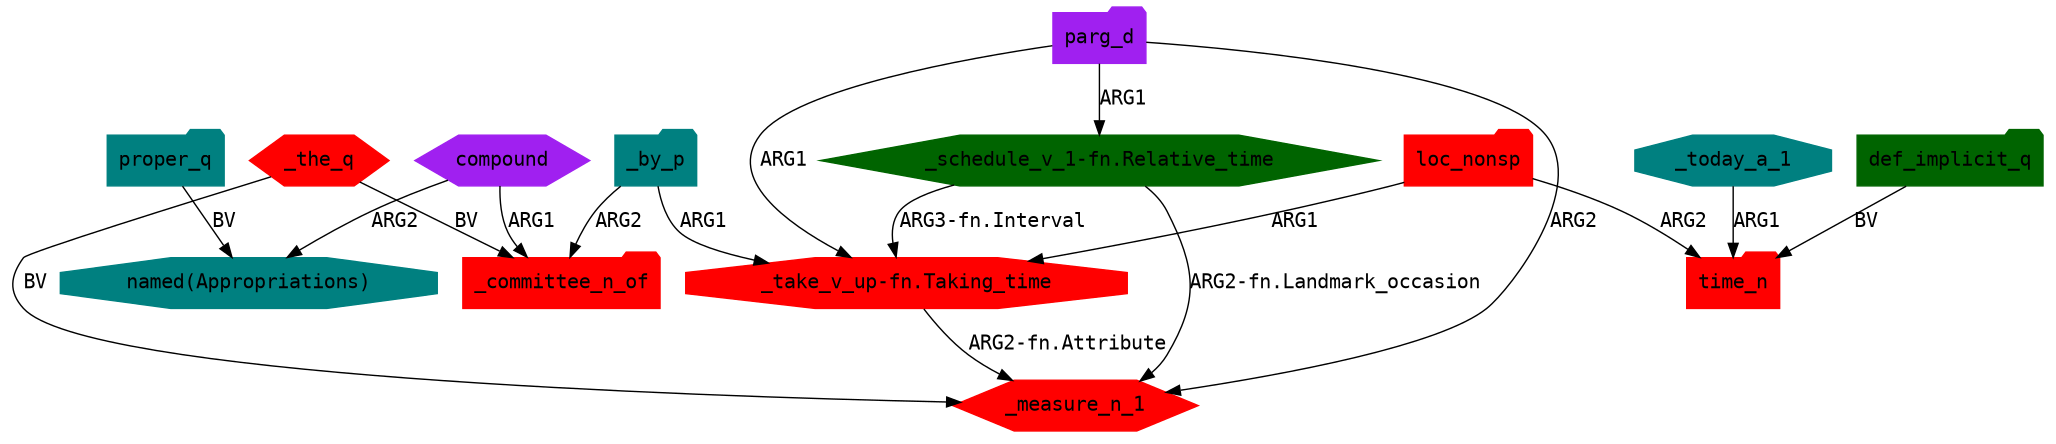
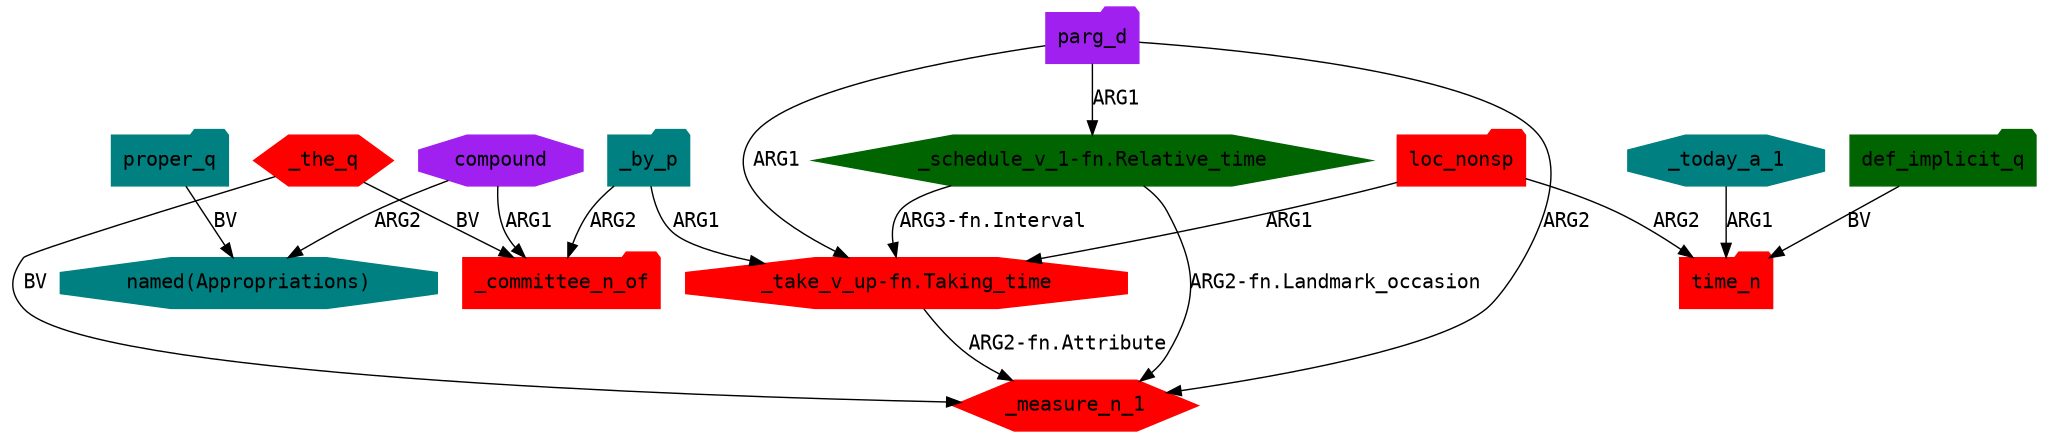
node "compound": shape hexagon -> octagon
